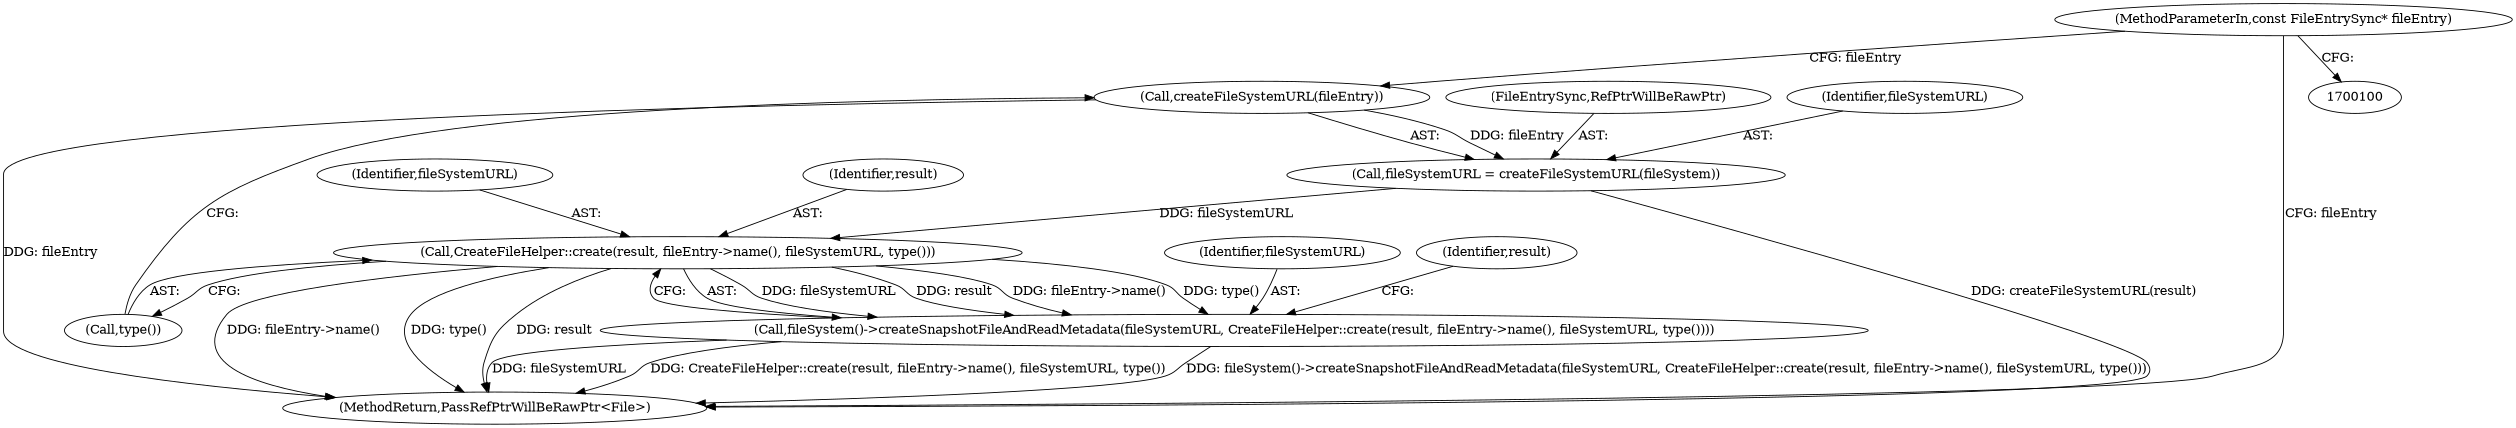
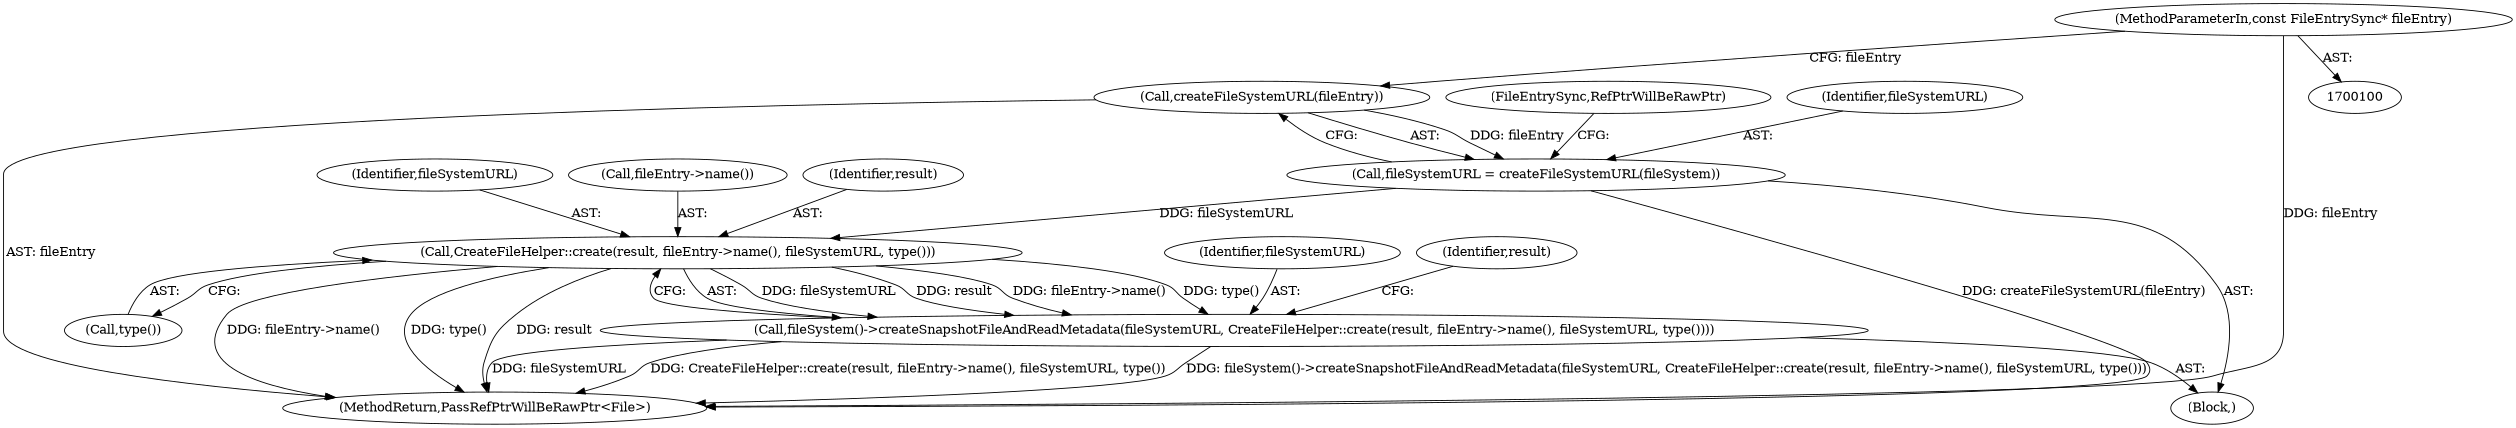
edge "(MethodParameterIn,const FileEntrySync* fileEntry)" -> "1700100": label "CFG: " -> "AST: "
edge "(Call,type())" -> "(Call,createFileSystemURL(fileEntry))": now "(Call,fileSystemURL = createFileSystemURL(fileSystem))" -> "(Call,createFileSystemURL(fileEntry))"
edge "(FileEntrySync,RefPtrWillBeRawPtr)" -> "(Call,fileSystemURL = createFileSystemURL(fileSystem))": label "AST: " -> "CFG: "
node "(Call,fileEntry->name())": added
edge "(MethodParameterIn,const FileEntrySync* fileEntry)" -> "(MethodReturn,PassRefPtrWillBeRawPtr<File>)": label "CFG: fileEntry" -> "DDG: fileEntry"
edge "(Call,createFileSystemURL(fileEntry))" -> "(MethodReturn,PassRefPtrWillBeRawPtr<File>)": label "DDG: fileEntry" -> "AST: fileEntry"
edge "(Call,fileSystemURL = createFileSystemURL(fileSystem))" -> "(MethodReturn,PassRefPtrWillBeRawPtr<File>)": label "DDG: createFileSystemURL(result)" -> "DDG: createFileSystemURL(fileEntry)"
node "(Block,)": added
